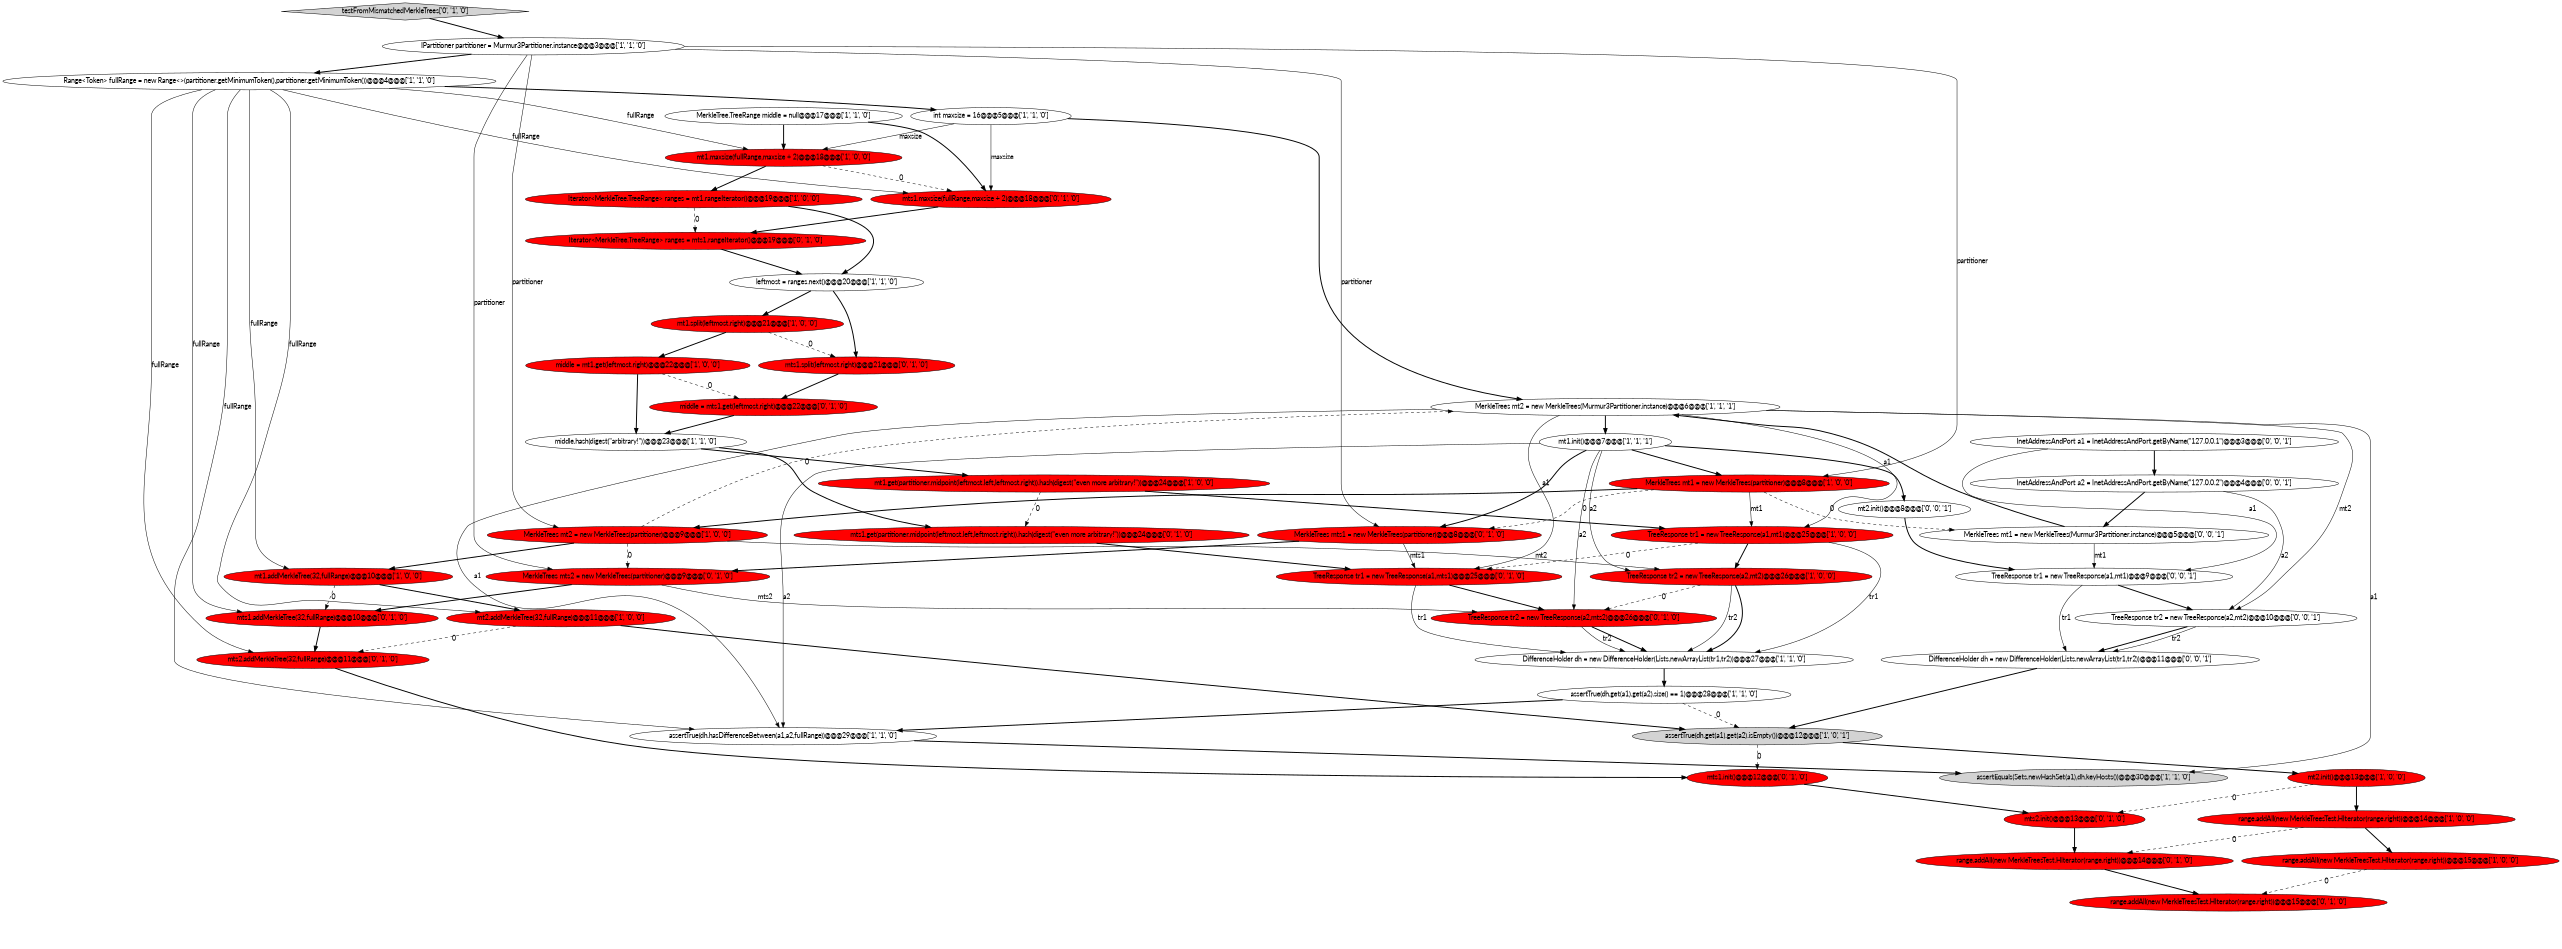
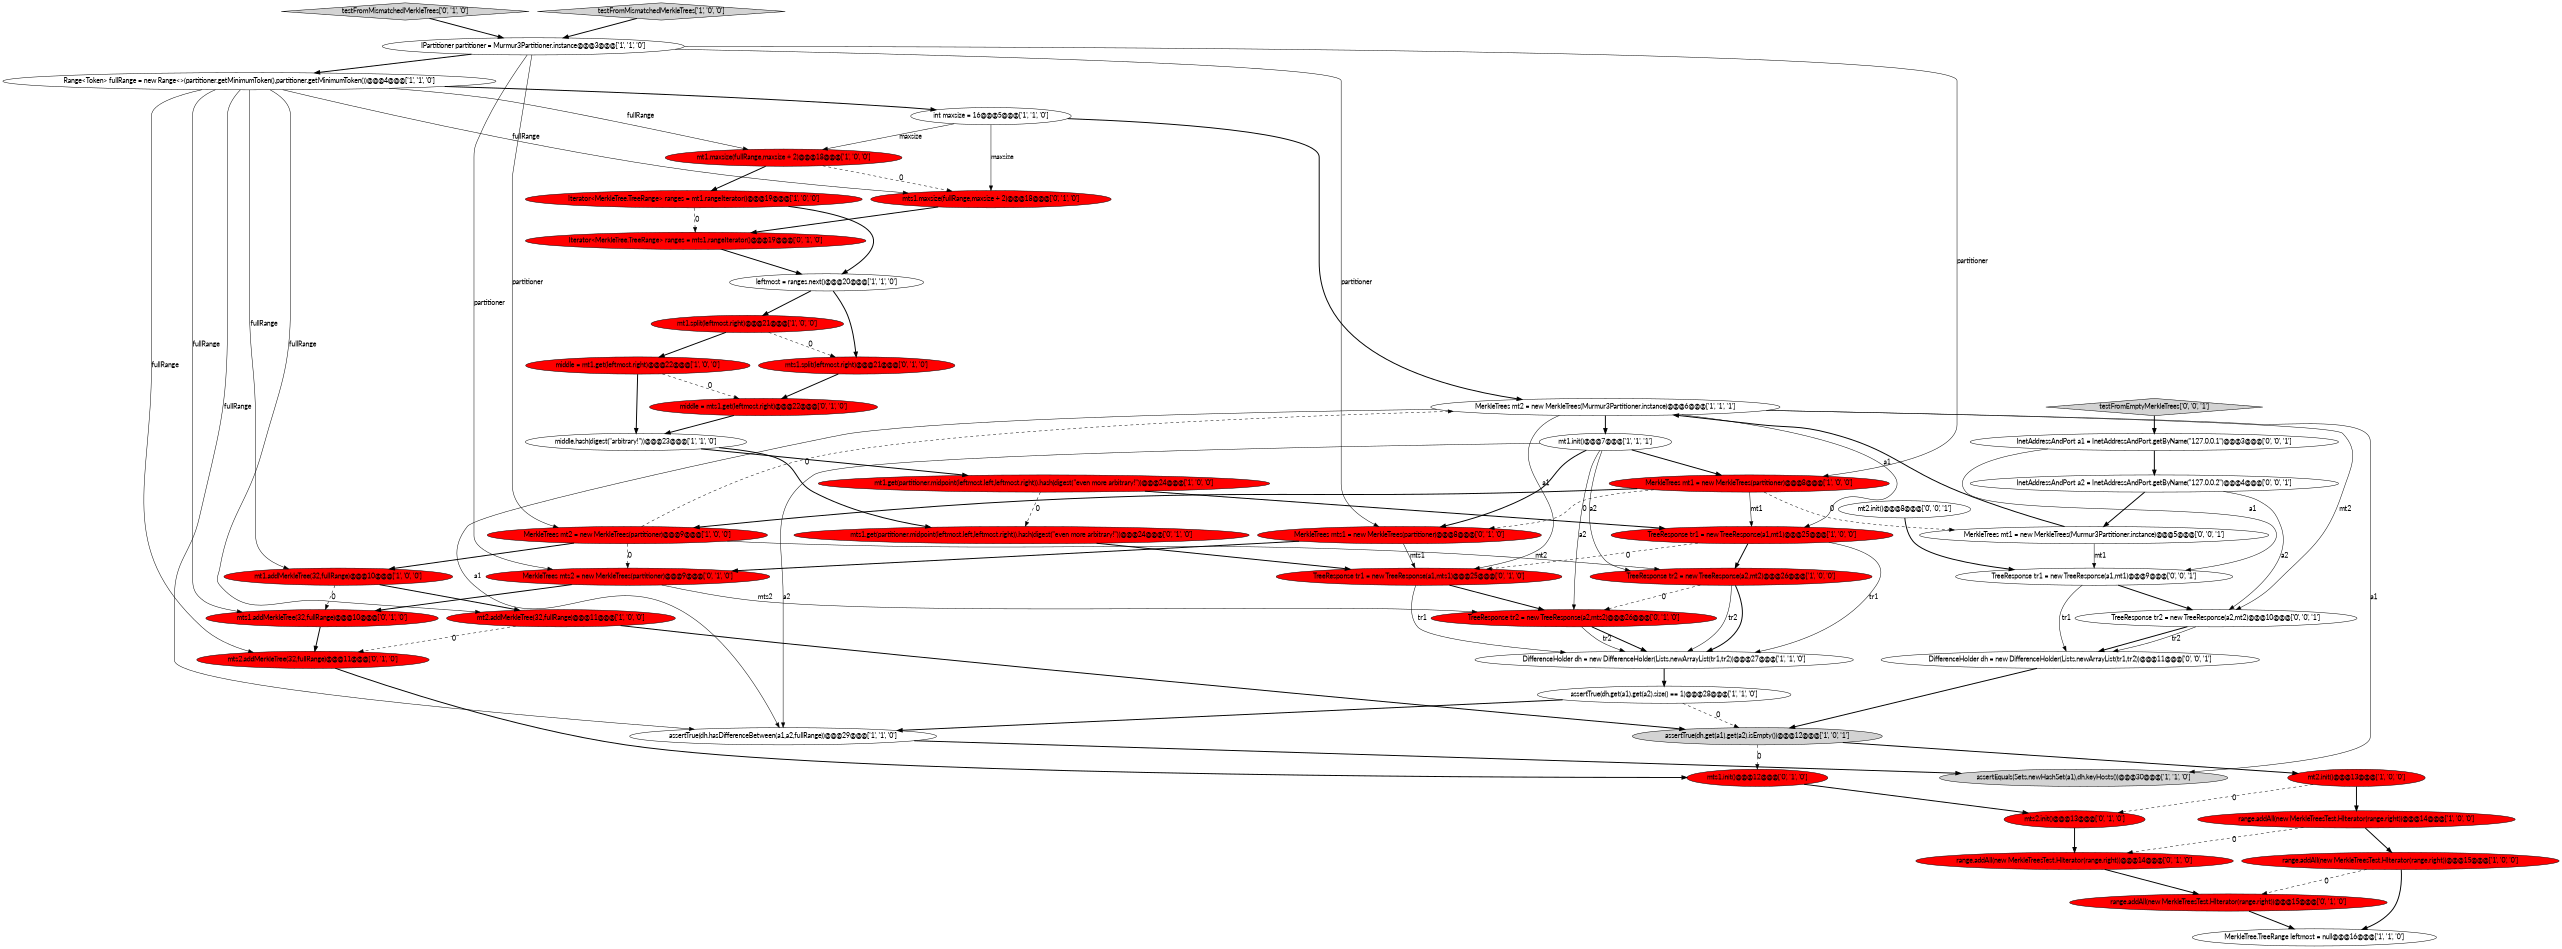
node "testFromMismatchedMerkleTrees['1', '0', '0']": added
node "MerkleTree.TreeRange middle = null@@@17@@@['1', '1', '0']": removed
node "testFromEmptyMerkleTrees['0', '0', '1']": added
edge "mt1.init()@@@7@@@['1', '1', '1']" -> "mt2.init()@@@8@@@['0', '0', '1']": removed
node "MerkleTree.TreeRange leftmost = null@@@16@@@['1', '1', '0']": added
